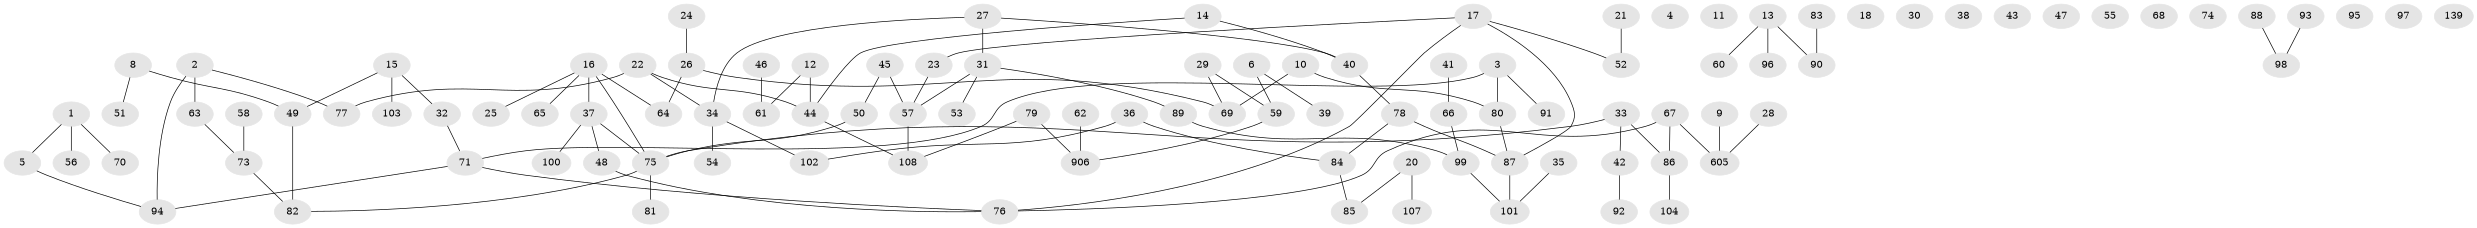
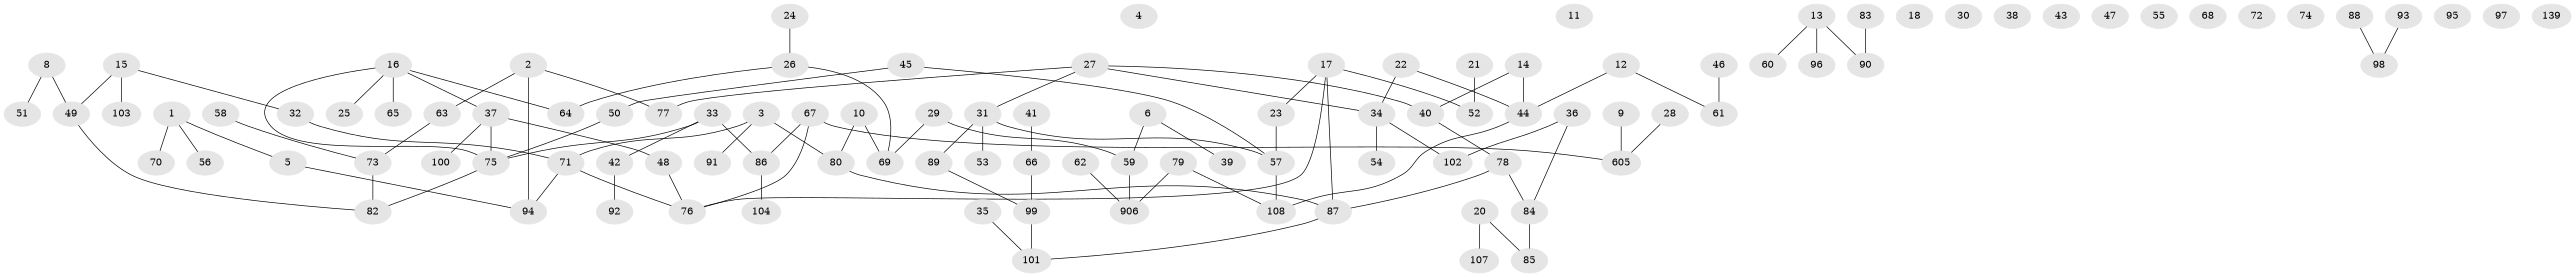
node "72": added
edge "22" -- "77": now "27" -- "77"
node "81": removed
